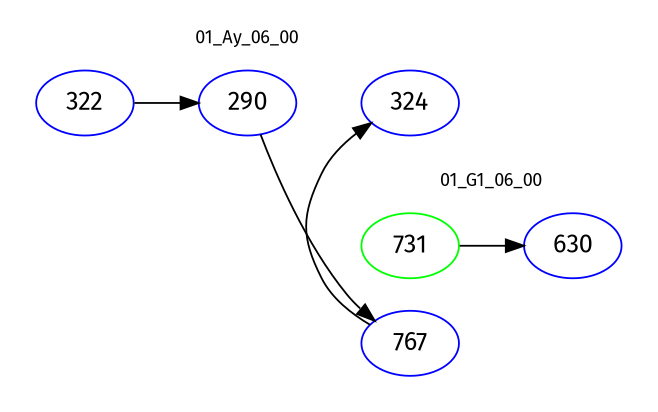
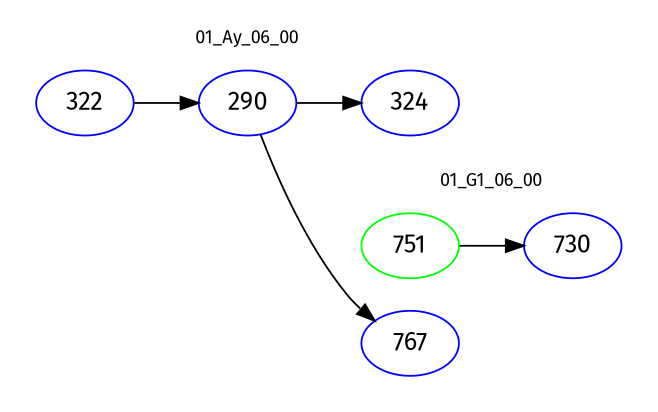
edge "767" -> "324": now "290" -> "324"
node "731": label "731" -> "751"
node "630": label "630" -> "730"
